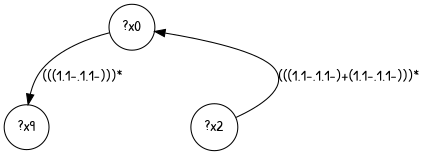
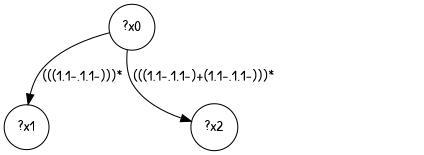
edge "?x2" -> "?x0": reversed
node "?x9": label "?x9" -> "?x1"
